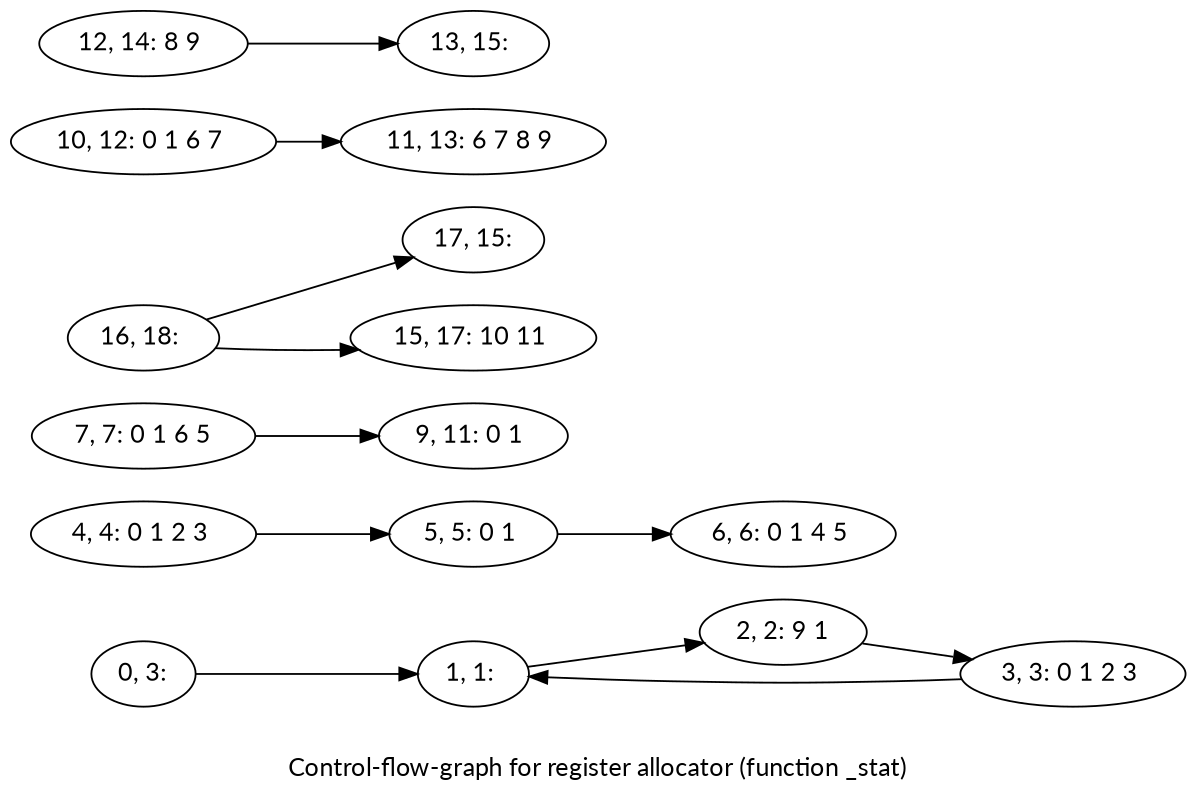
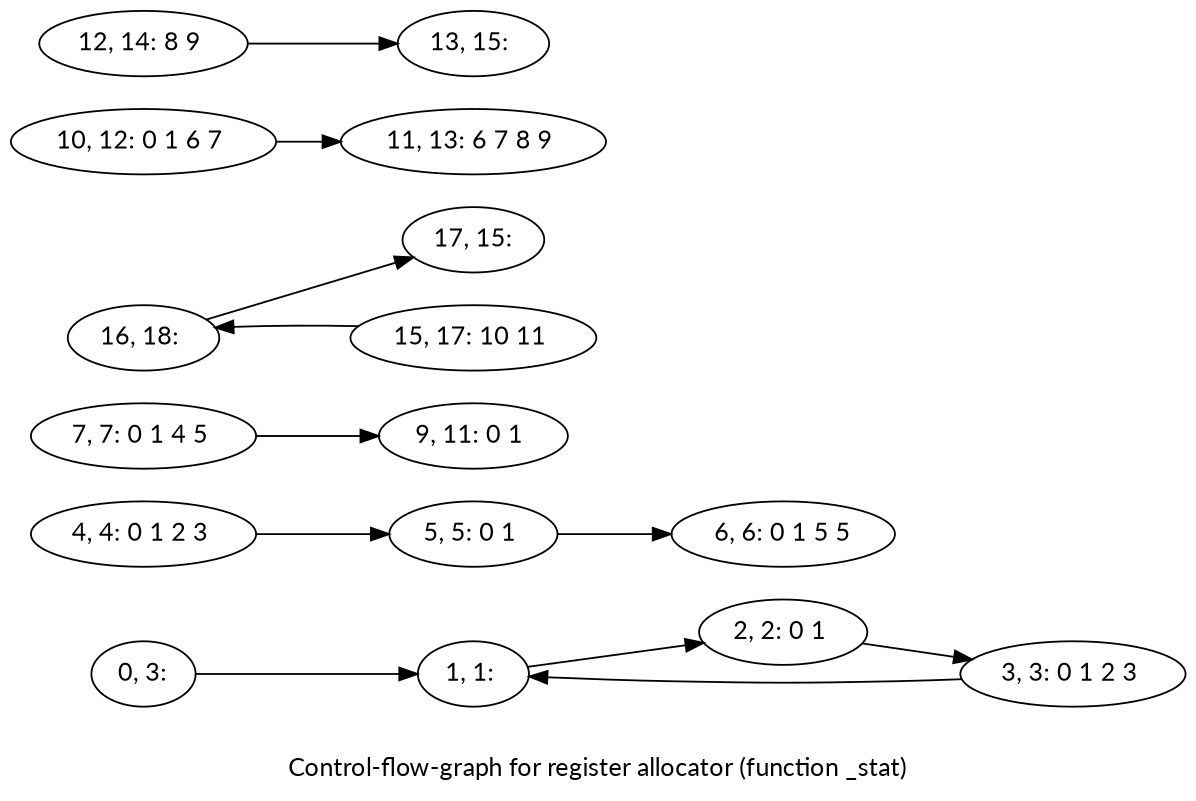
edge "16, 18:" -> "15, 17: 10 11": reversed
node "7, 7: 0 1 6 5": label "7, 7: 0 1 6 5" -> "7, 7: 0 1 4 5"
node "6, 6: 0 1 4 5": label "6, 6: 0 1 4 5" -> "6, 6: 0 1 5 5"
node "2, 2: 9 1": label "2, 2: 9 1" -> "2, 2: 0 1"
